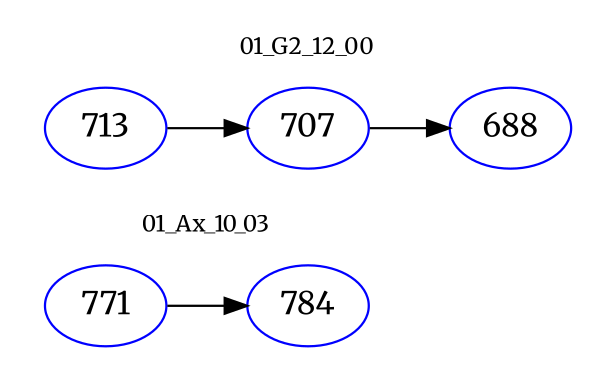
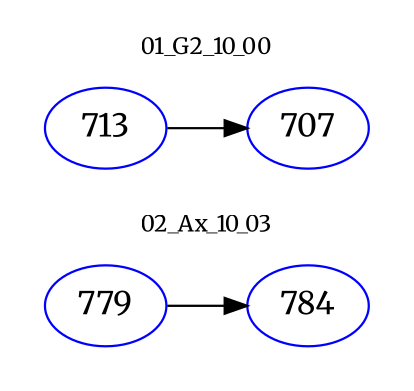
cluster "01_G2_12_00": label "01_G2_12_00" -> "01_G2_10_00"
node "688": removed
cluster "01_Ax_10_03": label "01_Ax_10_03" -> "02_Ax_10_03"
node "771": label "771" -> "779"
